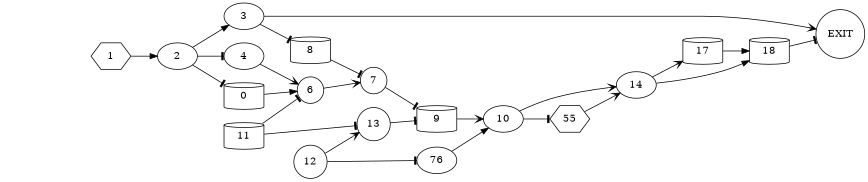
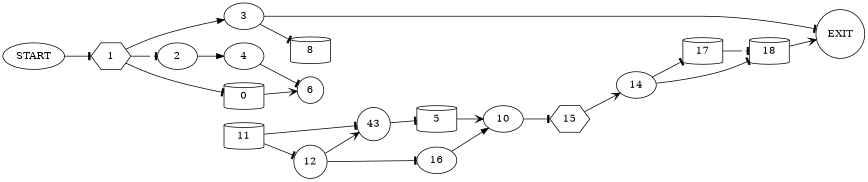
edge "3" -> "EXIT": arrowhead vee -> tee
edge "2" -> "3": now "1" -> "3"
edge "18" -> "EXIT": arrowhead tee -> vee
edge "17" -> "18": arrowhead normal -> tee
node "START": added
edge "1" -> "2": arrowhead normal -> tee
edge "2" -> "4": arrowhead tee -> normal
edge "14" -> "17": arrowhead vee -> tee
edge "4" -> "6": arrowhead vee -> tee
edge "2" -> "0": now "1" -> "0"
edge "14" -> "18": arrowhead normal -> tee
node "7": removed
edge "0" -> "6": arrowhead normal -> vee
edge "10" -> "14": removed
edge "11" -> "6": now "11" -> "12"
node "9": label "9" -> "5"
node "55": label "55" -> "15"
node "13": label "13" -> "43"
node "76": label "76" -> "16"
